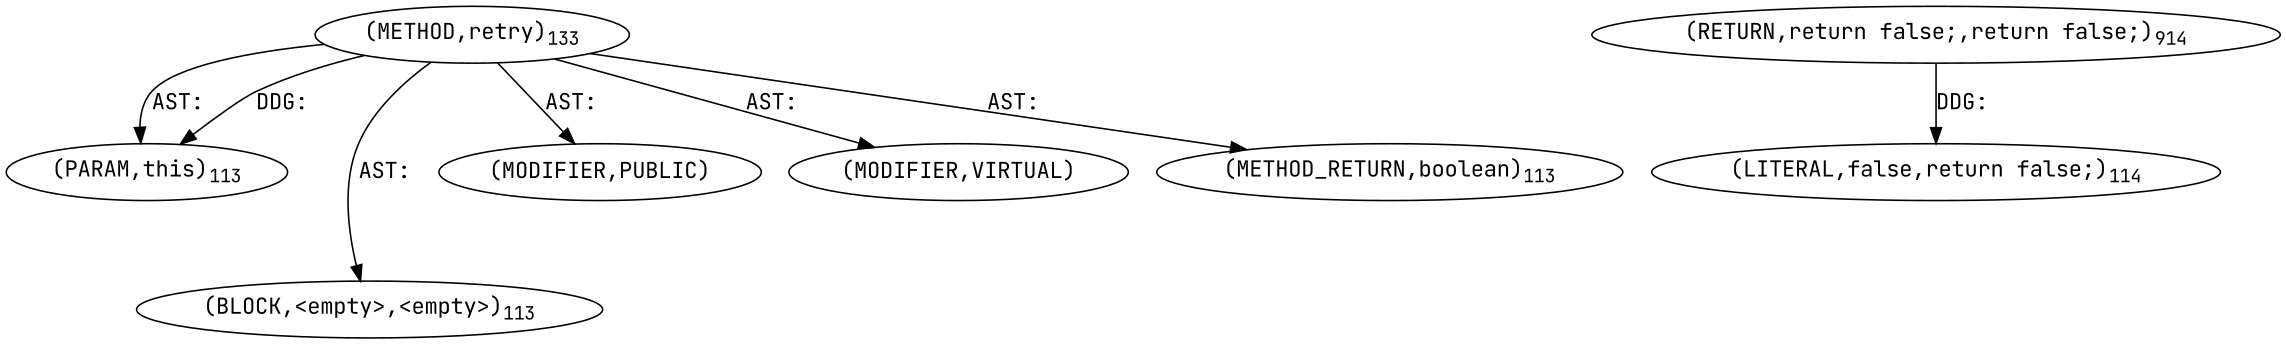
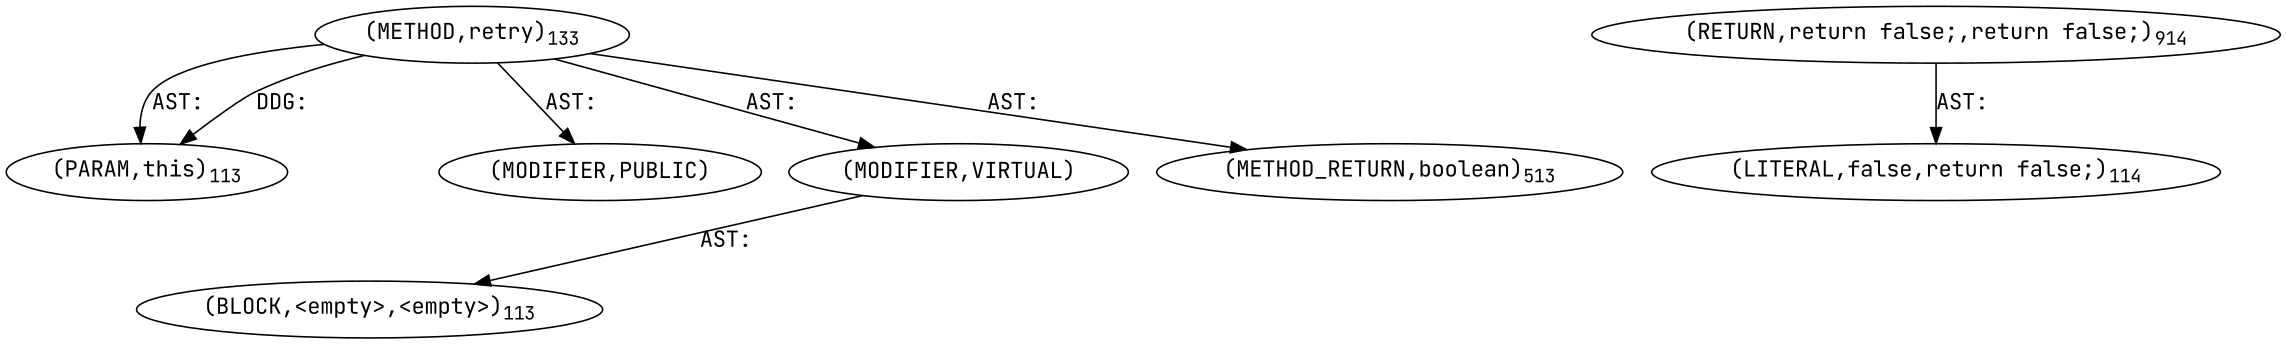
edge "(RETURN,return false;,return false;)" -> "(LITERAL,false,return false;)": label "DDG: " -> "AST: "
edge "(METHOD,retry)" -> "(BLOCK,<empty>,<empty>)": now "(MODIFIER,VIRTUAL)" -> "(BLOCK,<empty>,<empty>)"
node "(METHOD_RETURN,boolean)": text "113" -> "513"
